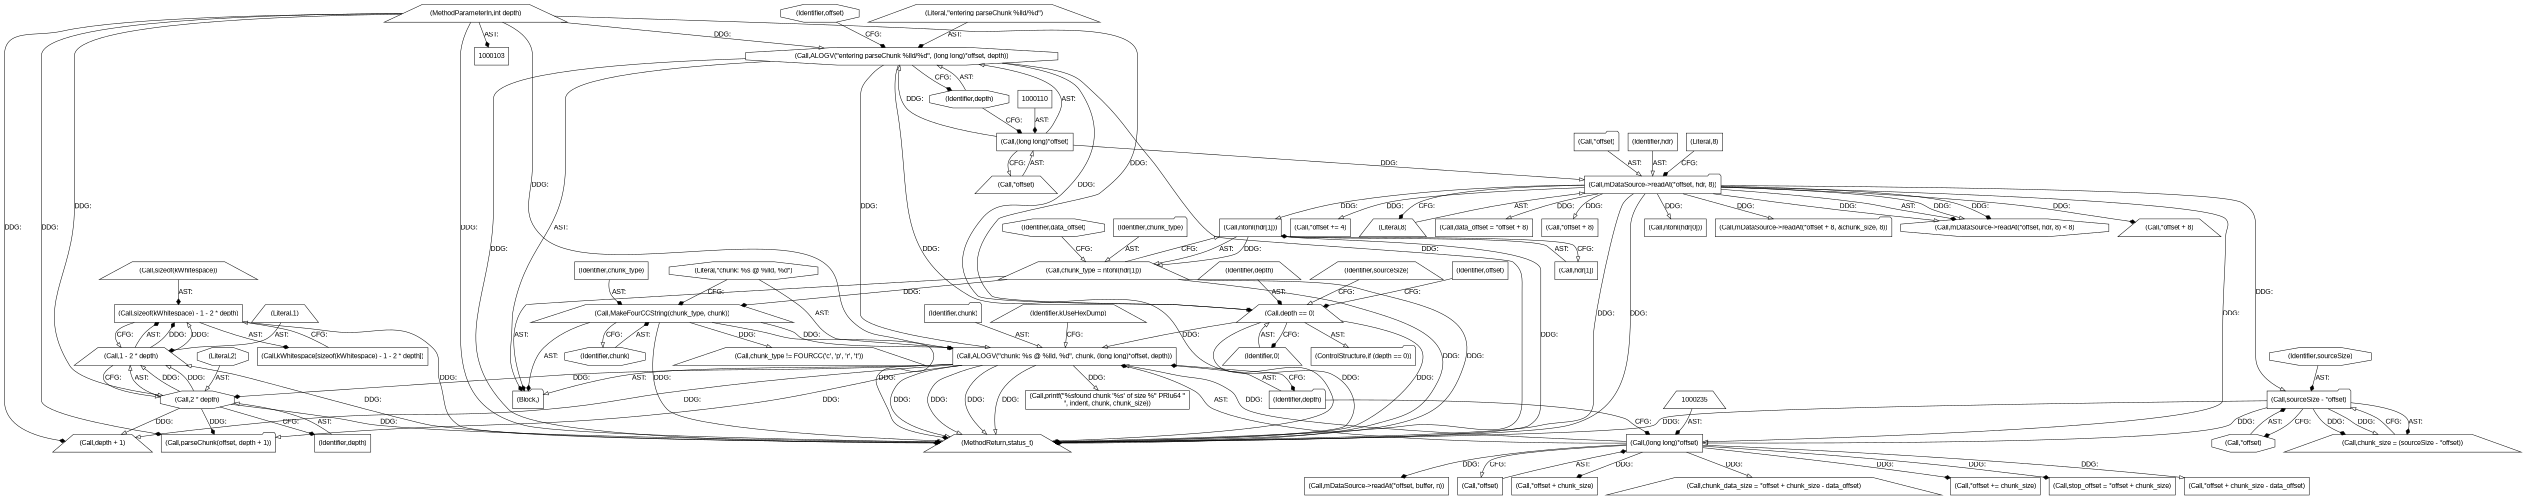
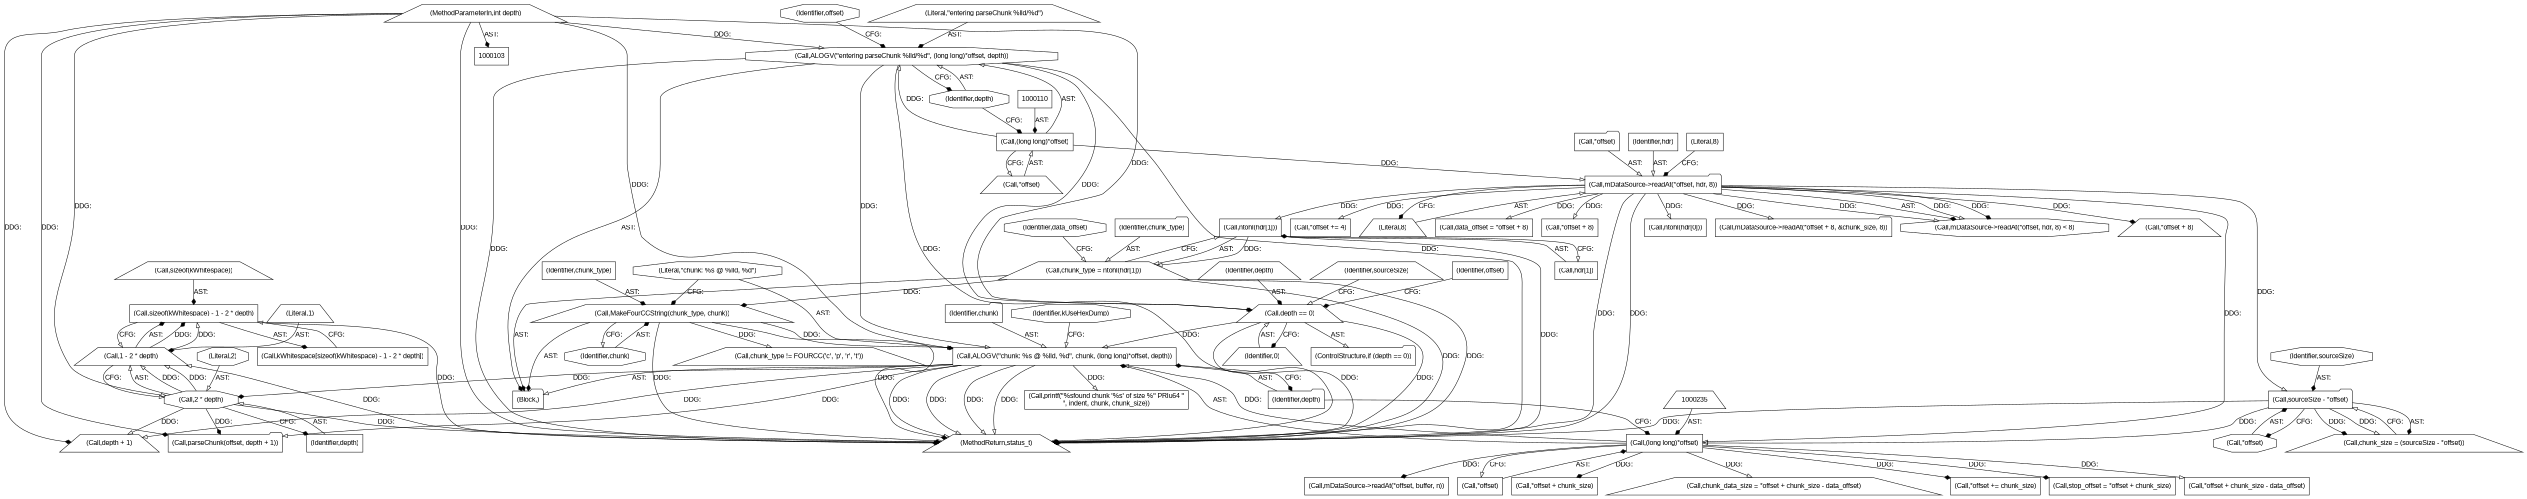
node "(Identifier,kUseHexDump)": shape trapezium -> octagon
